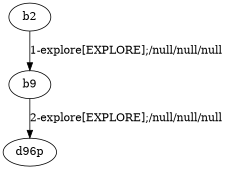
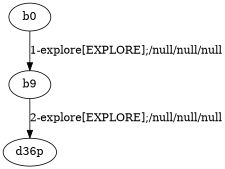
node "b2": label "b2" -> "b0"
node "d96p": label "d96p" -> "d36p"
